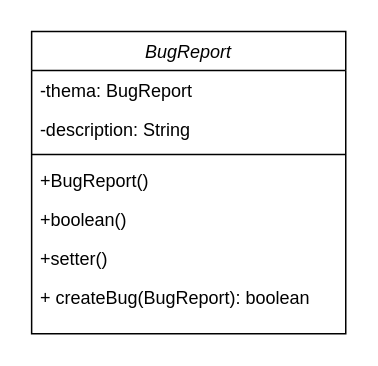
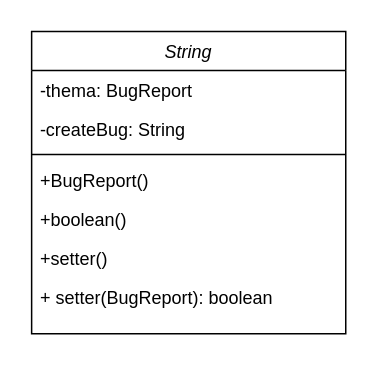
node "BugReport": label "BugReport" -> "String"
node "-description: String": label "-description: String" -> "-createBug: String"
node "+ createBug(BugReport): boolean": label "+ createBug(BugReport): boolean" -> "+ setter(BugReport): boolean"
